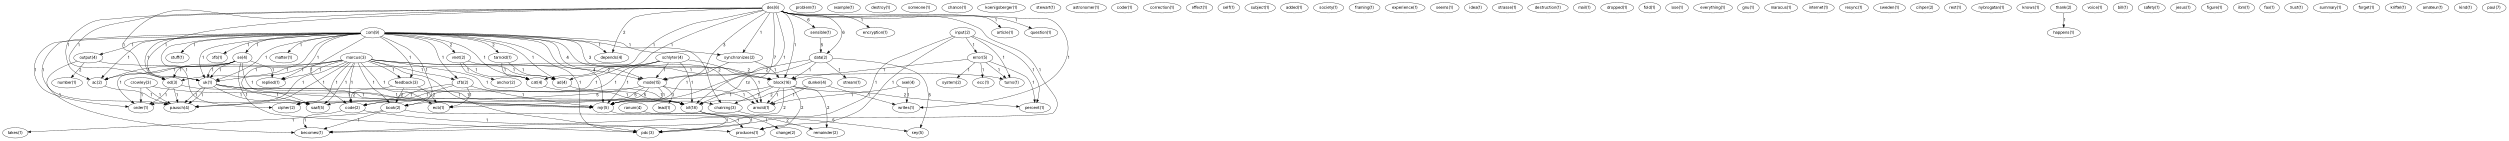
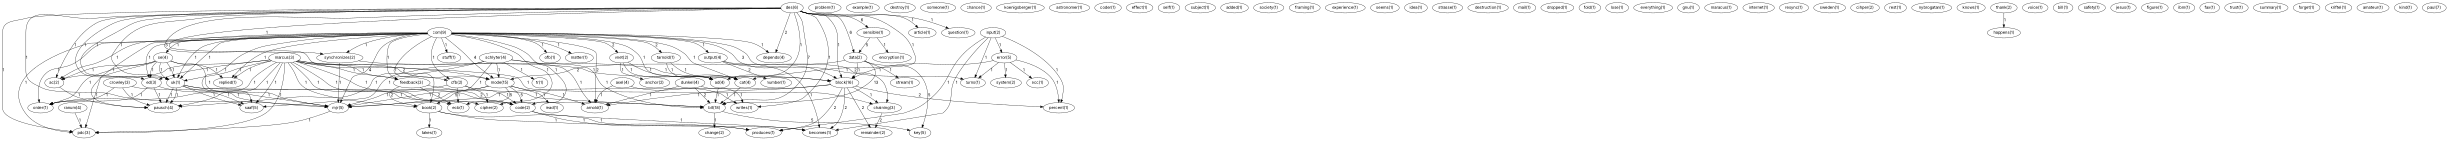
node "stewart(1)": removed
node "correction(1)": removed
edge "des(6)" -> "encryption(1)": now "sensible(1)" -> "encryption(1)"
node "tr(1)": added
